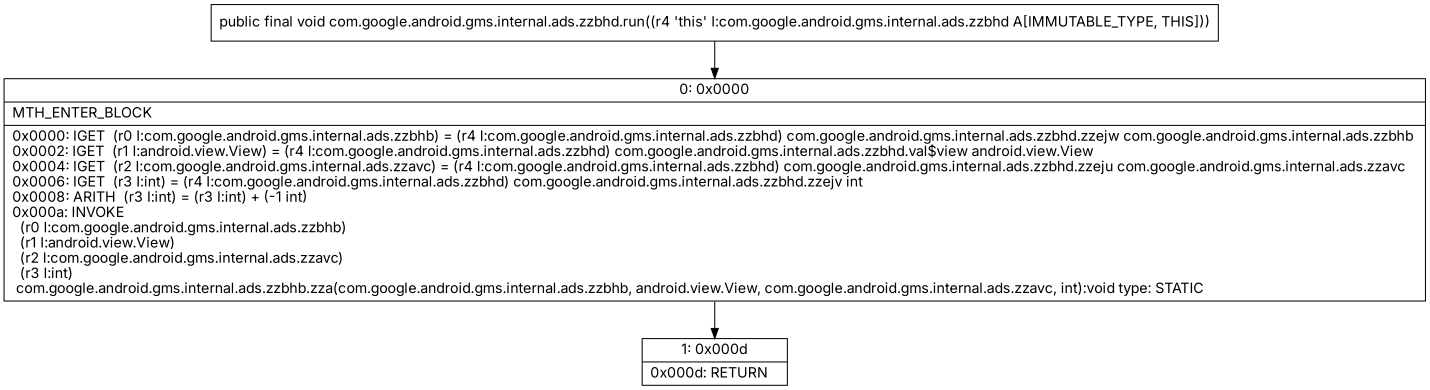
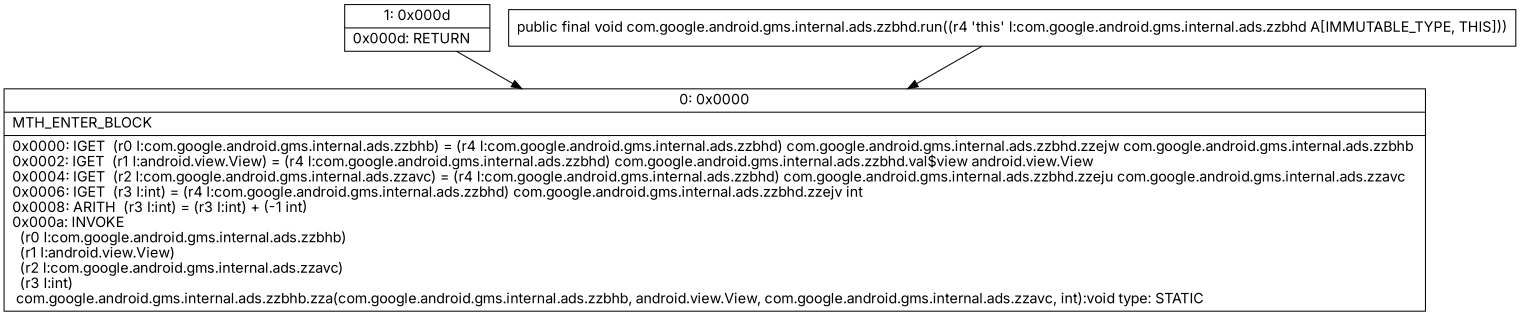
edge "0: 0x0000" -> "1: 0x000d": reversed
